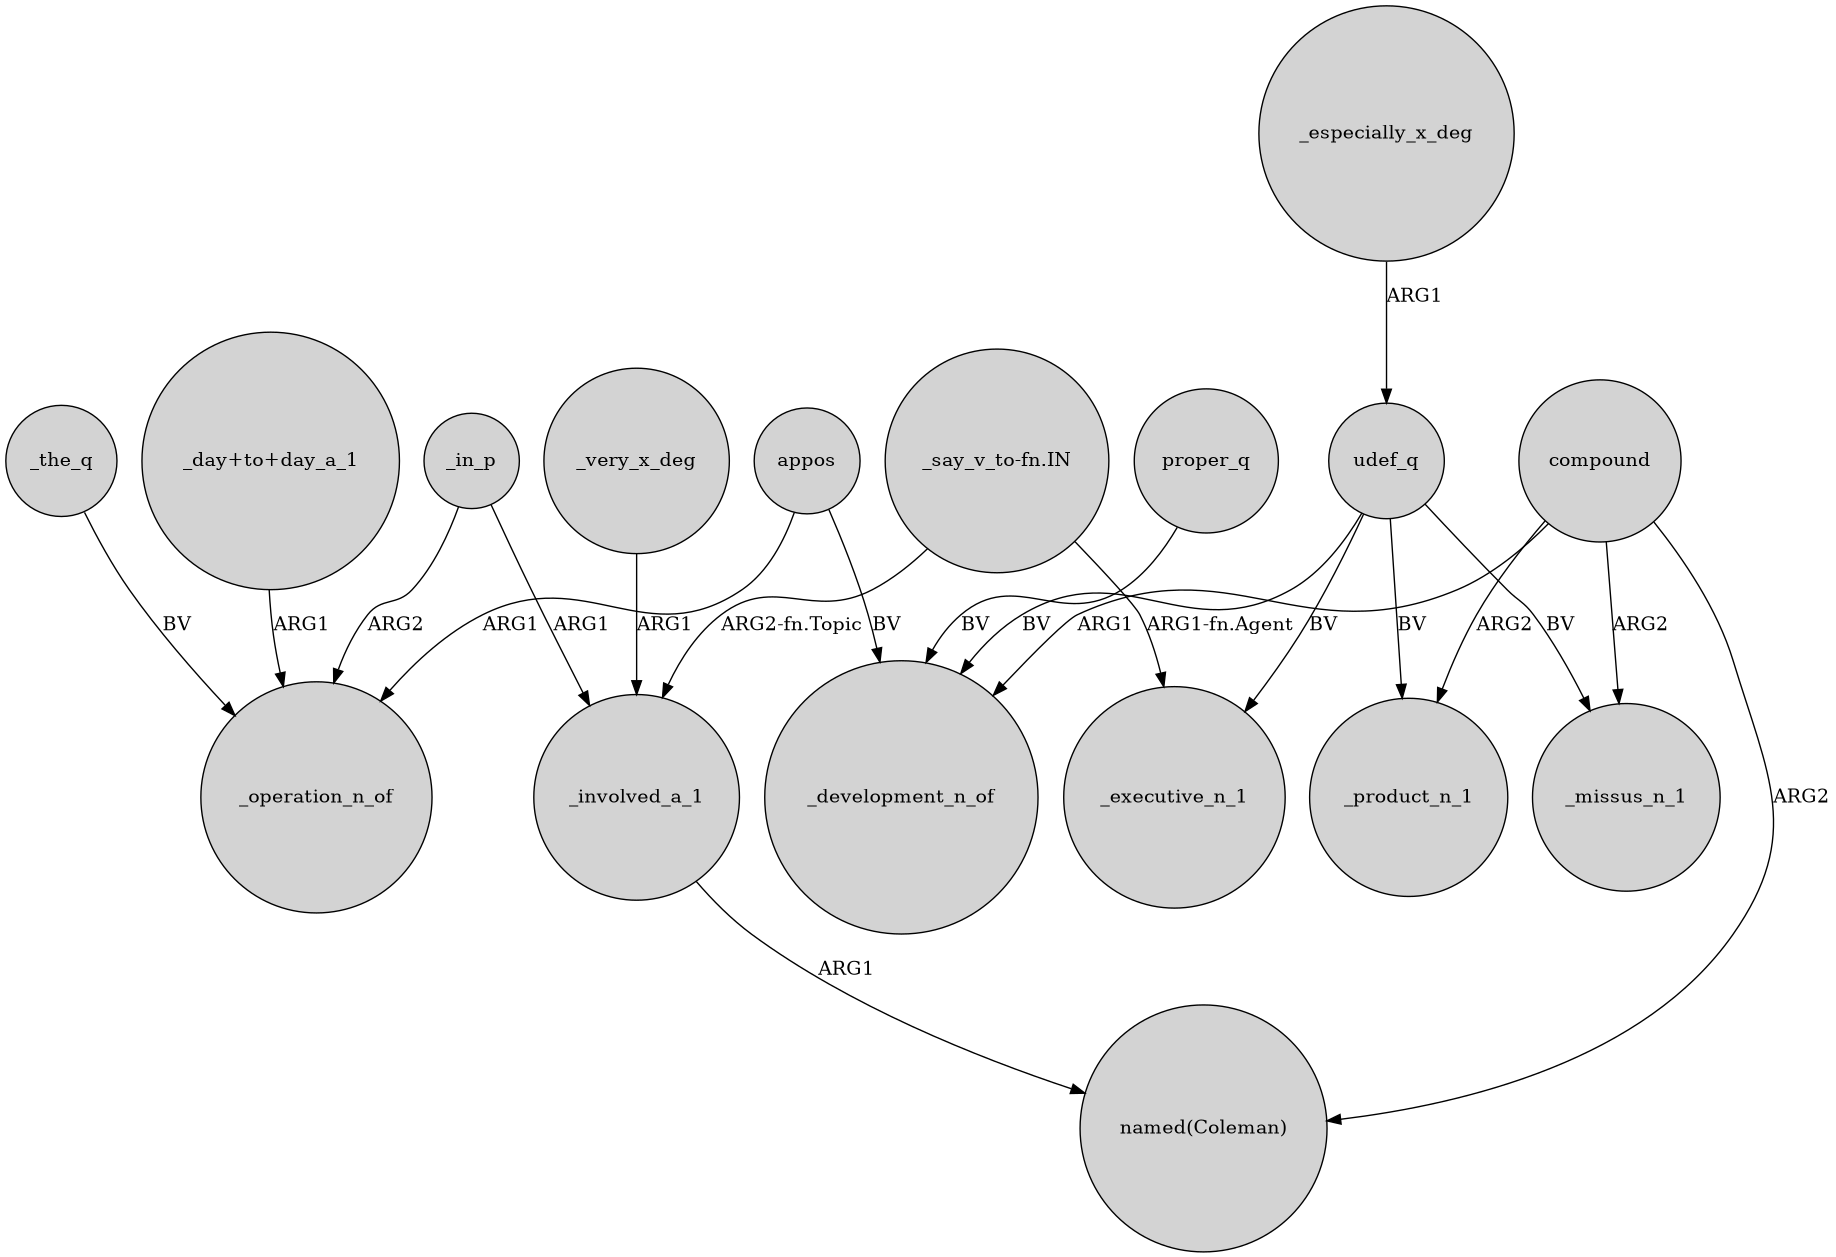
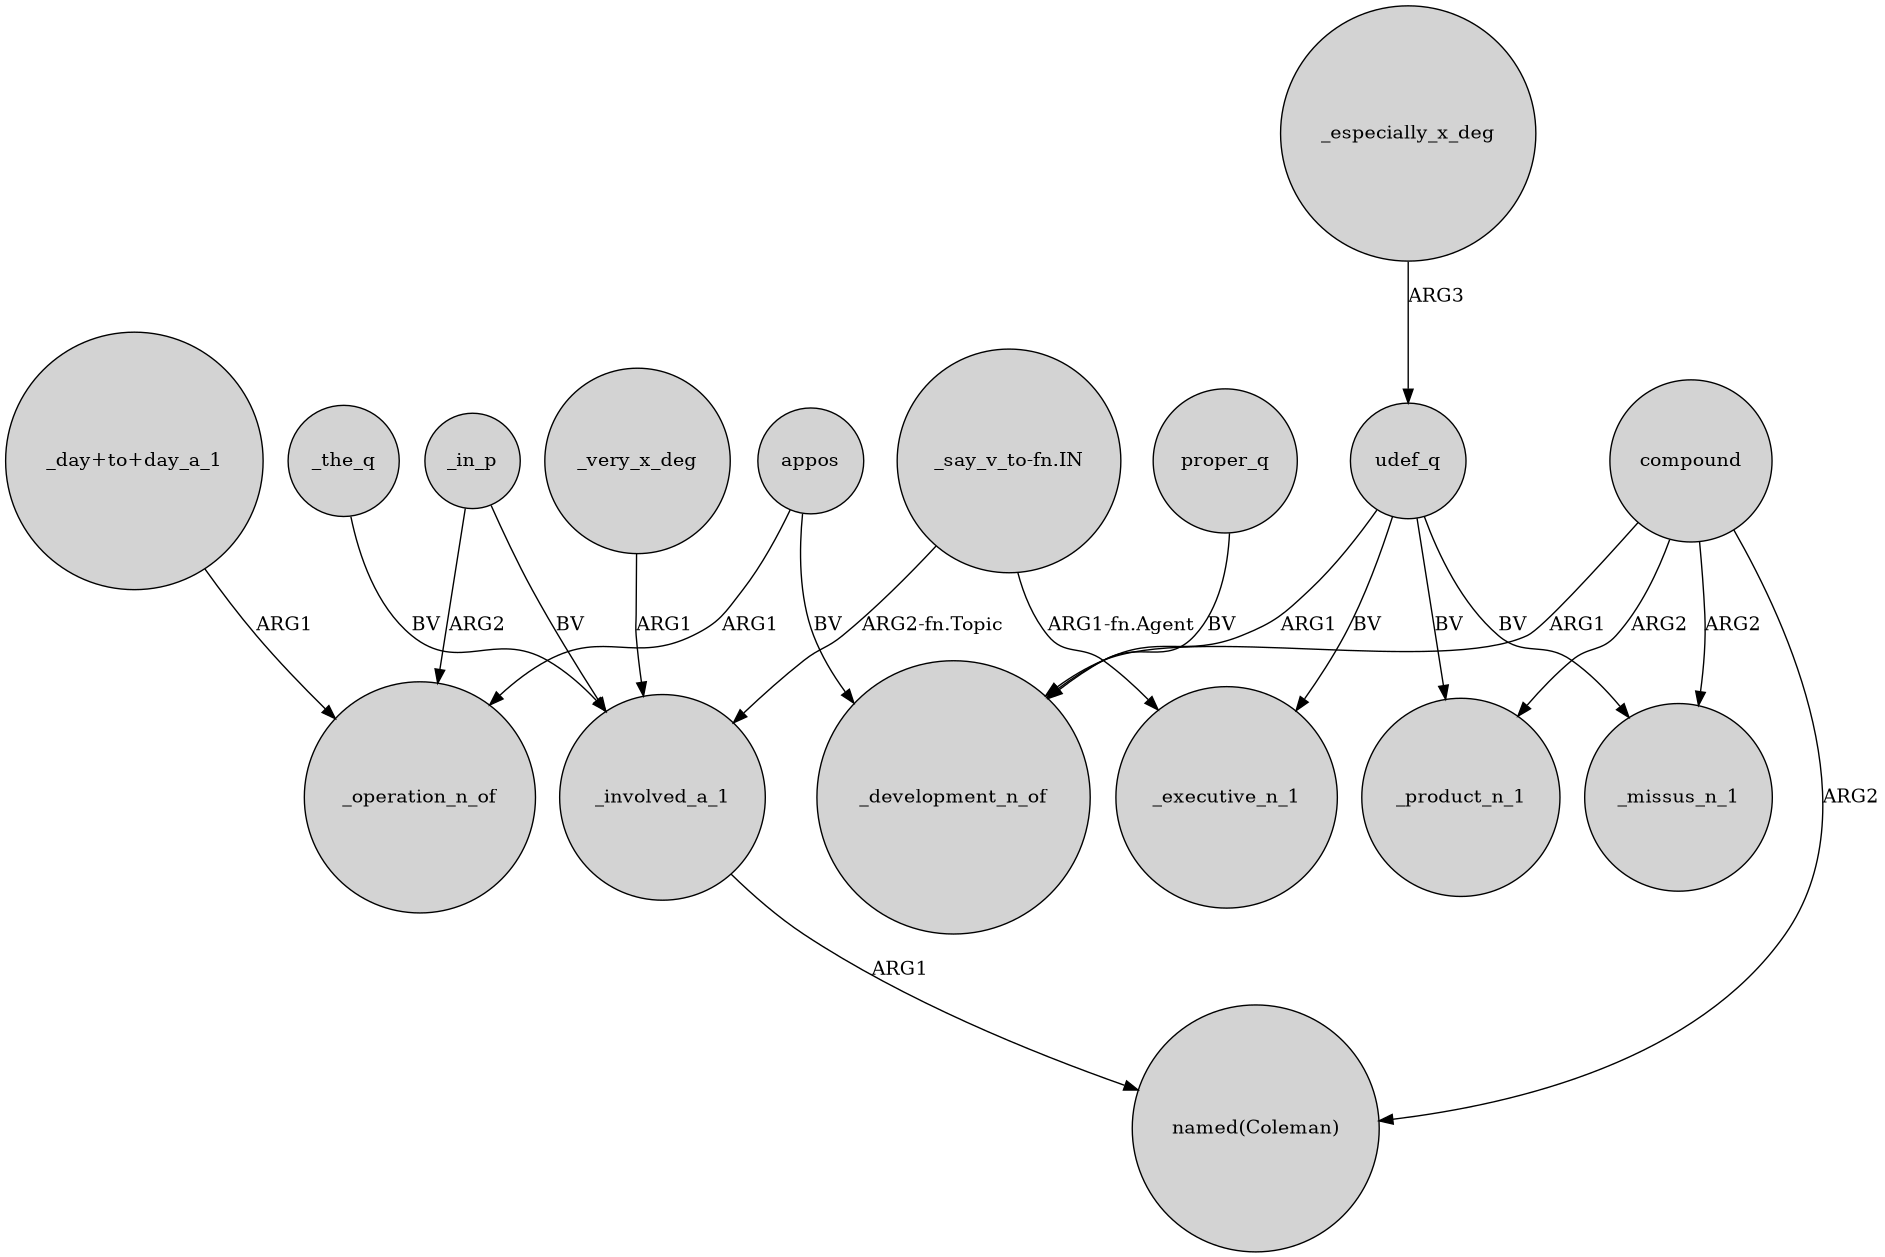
edge "_especially_x_deg" -> "udef_q": label "ARG1" -> "ARG3"
edge "_the_q" -> "_operation_n_of": now "_the_q" -> "_involved_a_1"
edge "_in_p" -> "_involved_a_1": label "ARG1" -> "BV"
edge "udef_q" -> "_development_n_of": label "BV" -> "ARG1"
